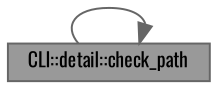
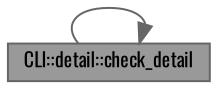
node "CLI::detail::check_path": label "CLI::detail::check_path" -> "CLI::detail::check_detail"
